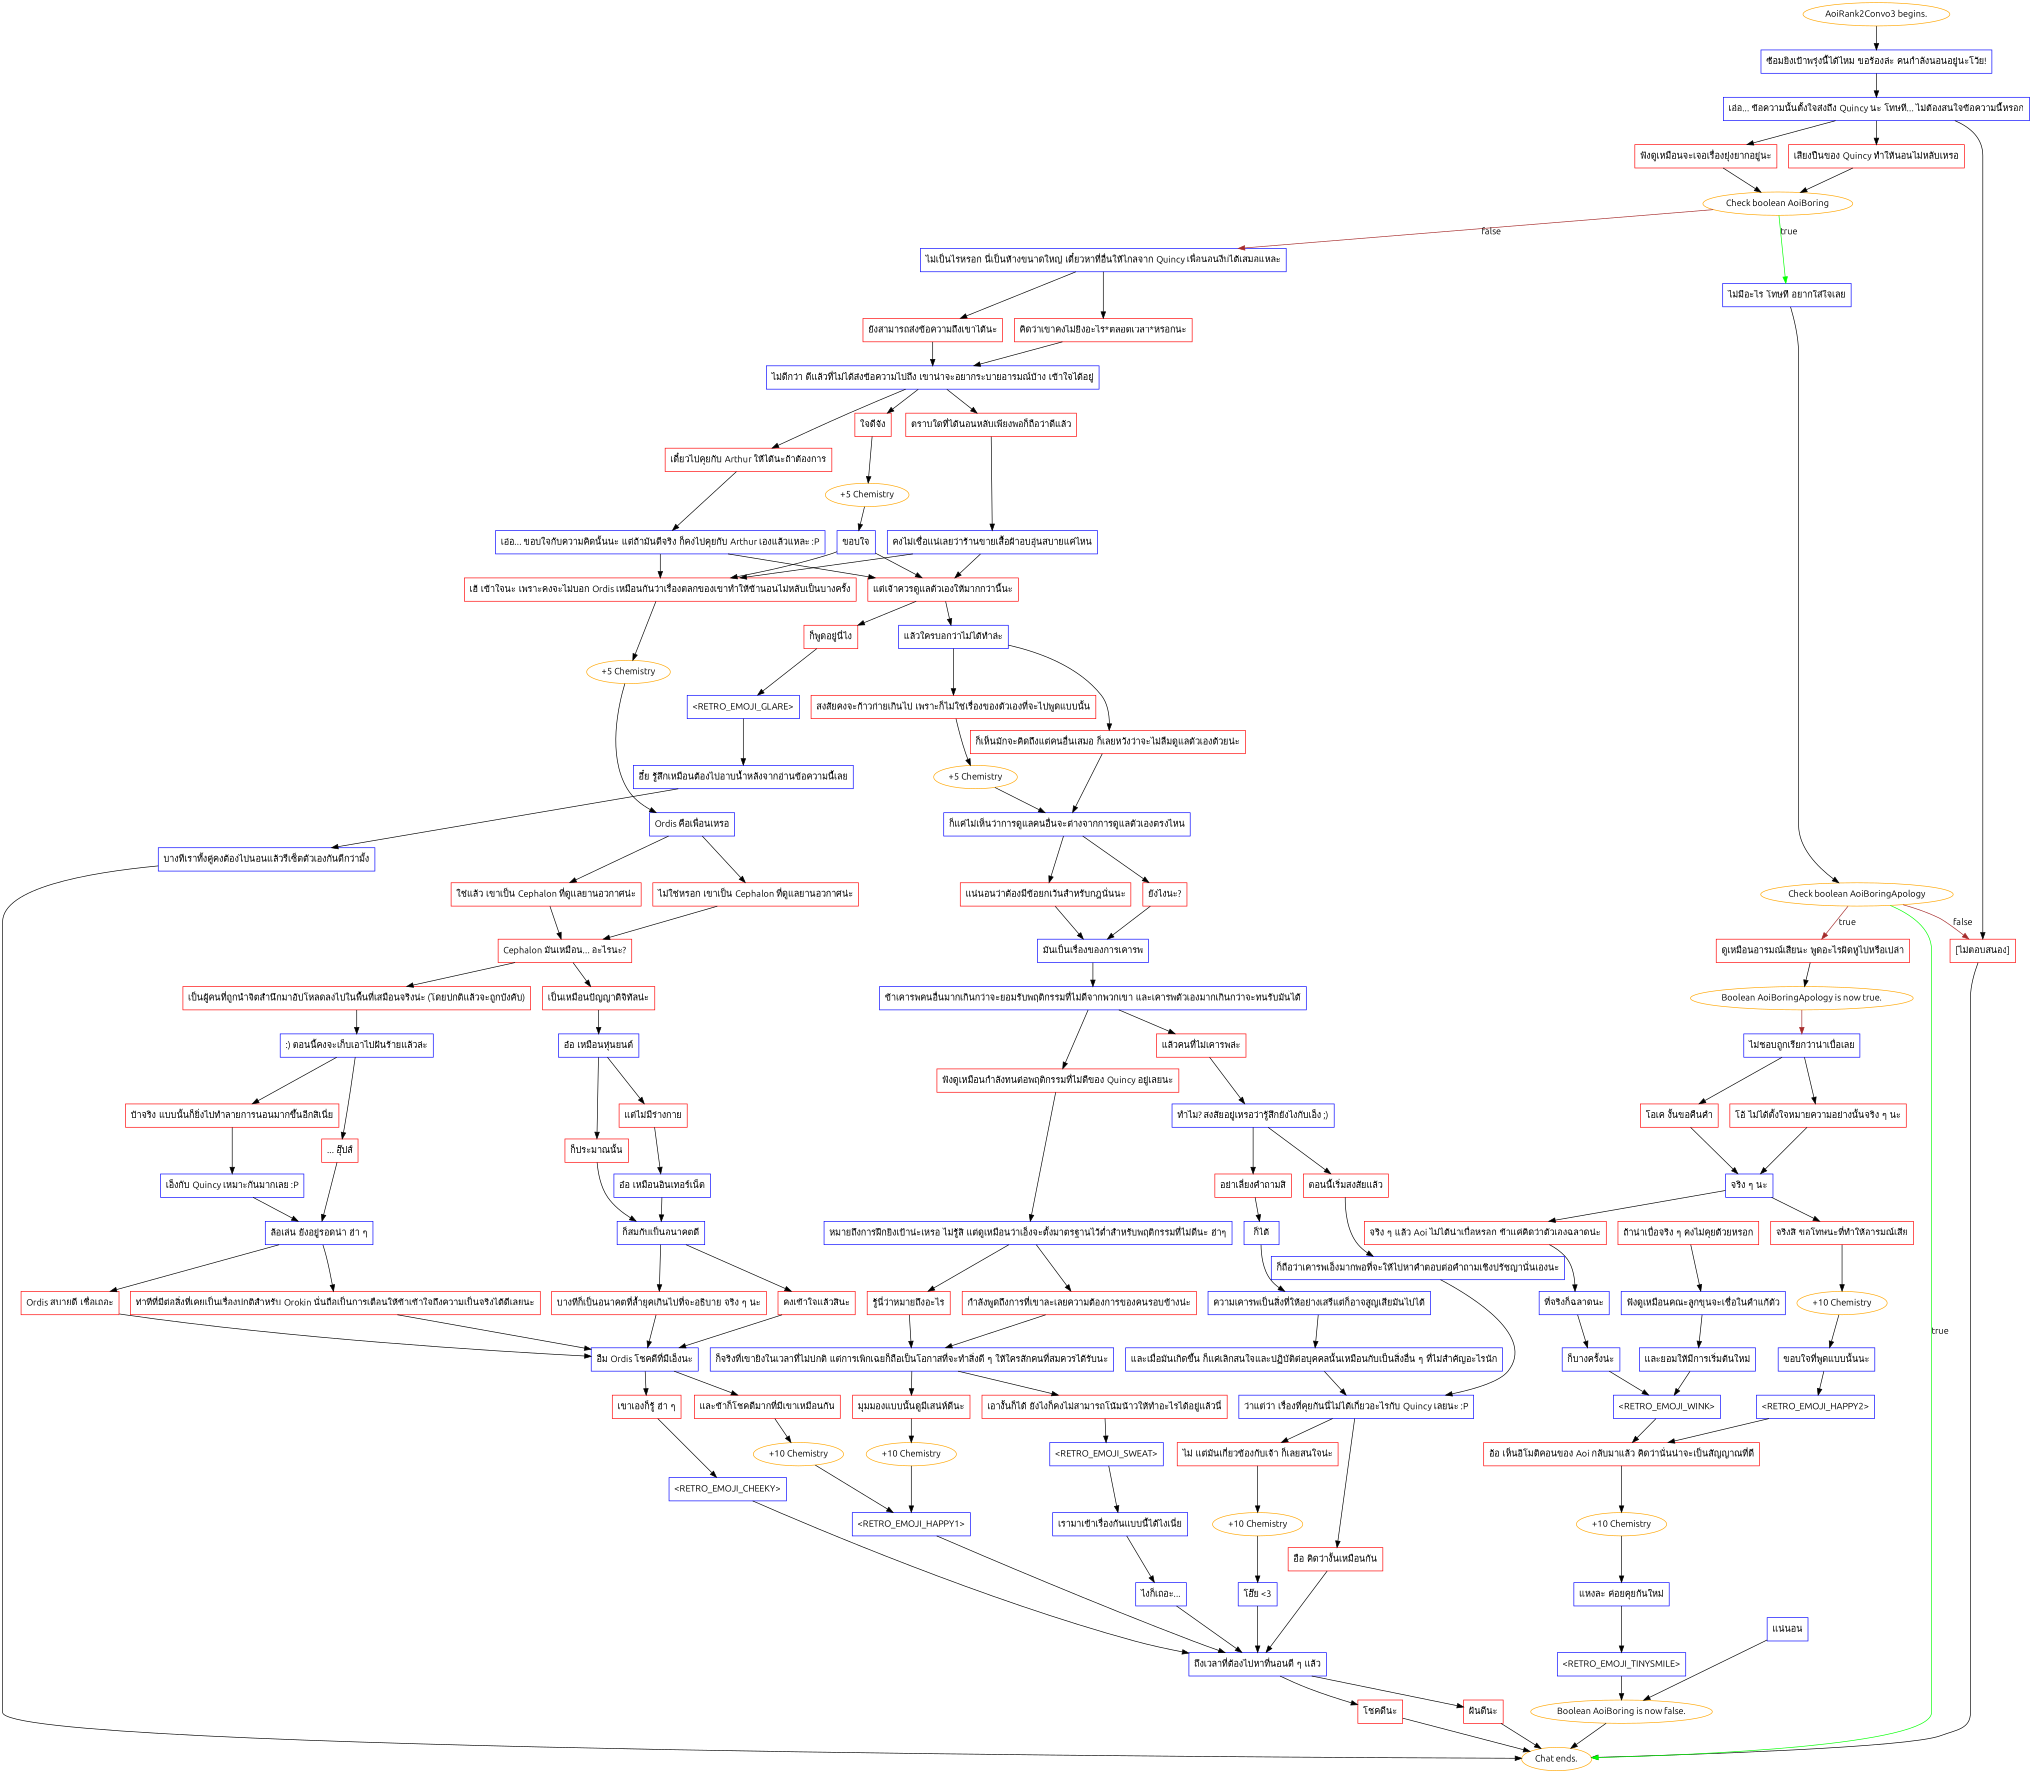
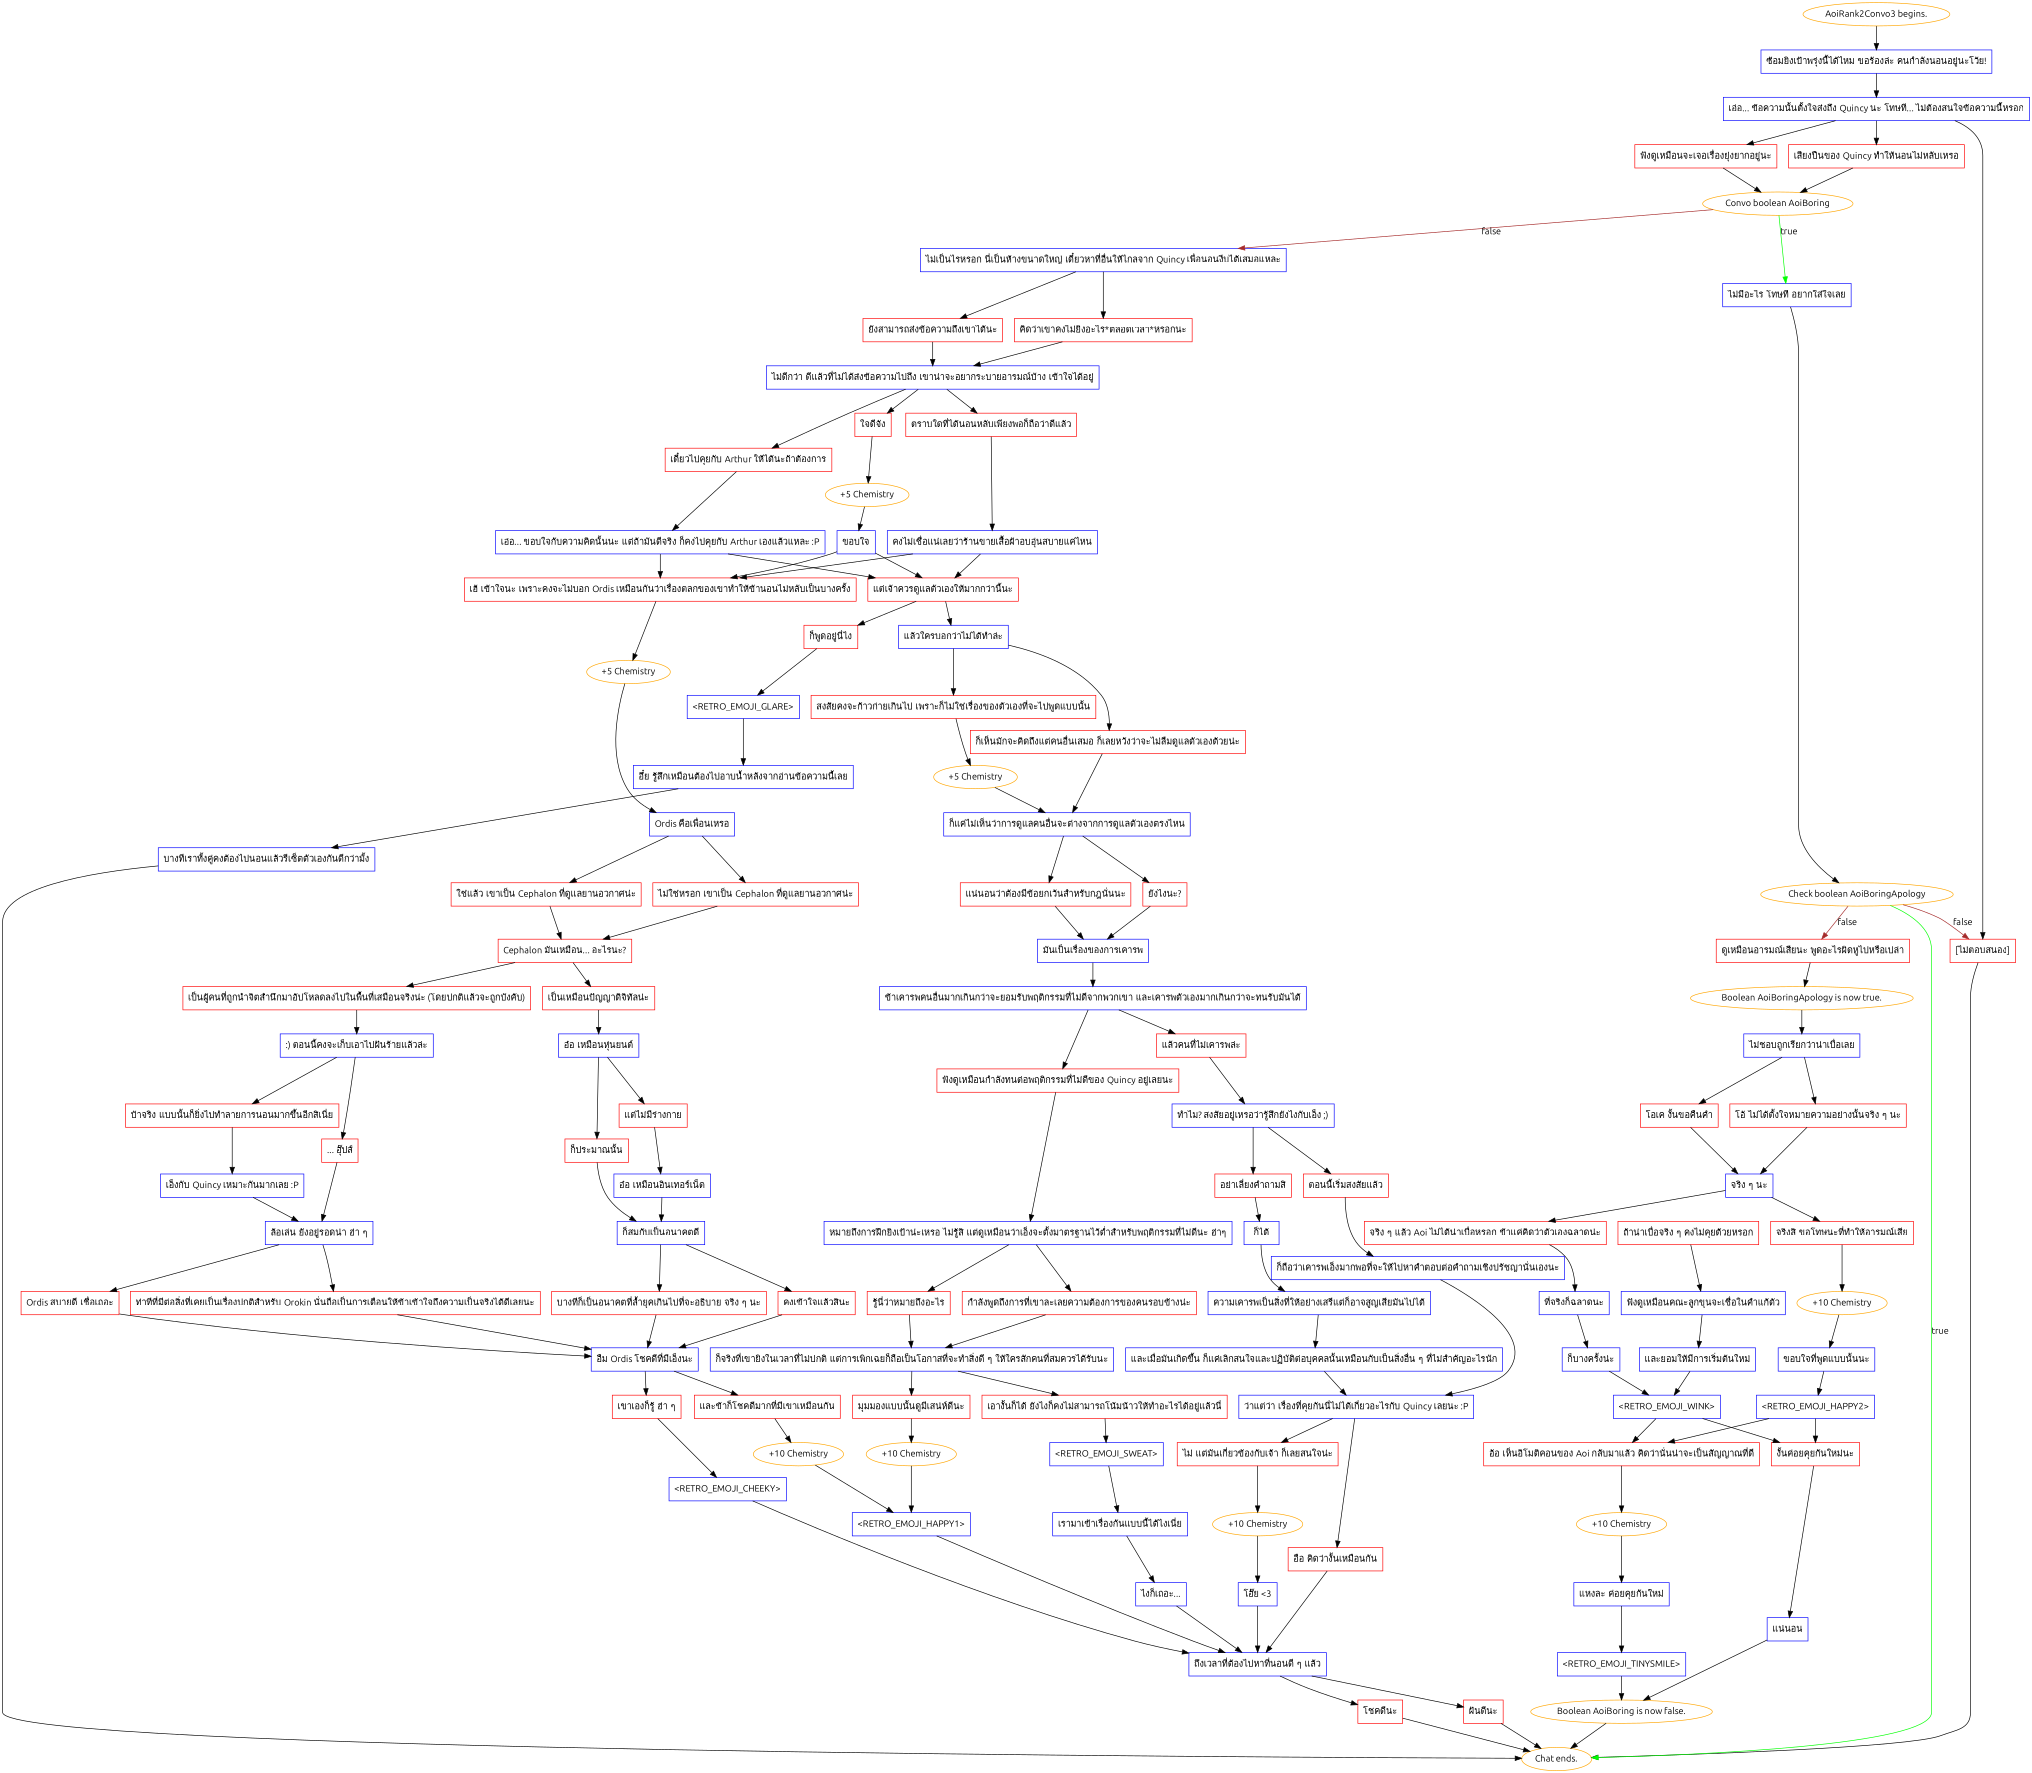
node "Check boolean AoiBoring": label "Check boolean AoiBoring" -> "Convo boolean AoiBoring"
edge "Check boolean AoiBoringApology" -> "ดูเหมือนอารมณ์เสียนะ พูดอะไรผิดหูไปหรือเปล่า": label "true" -> "false"
edge "Boolean AoiBoringApology is now true." -> "ไม่ชอบถูกเรียกว่าน่าเบื่อเลย": color brown -> black
node "งั้นค่อยคุยกันใหม่นะ": added
